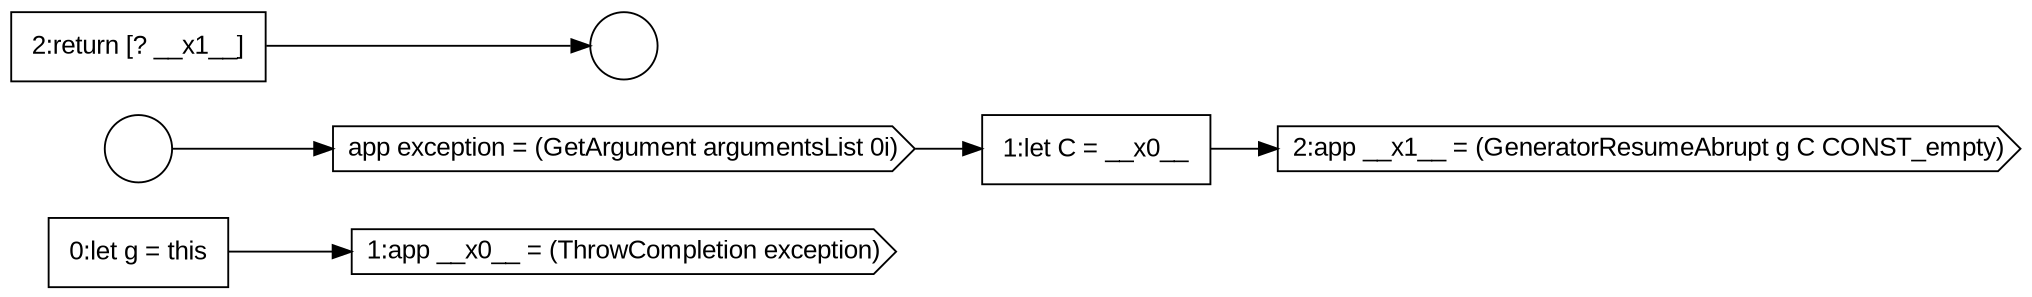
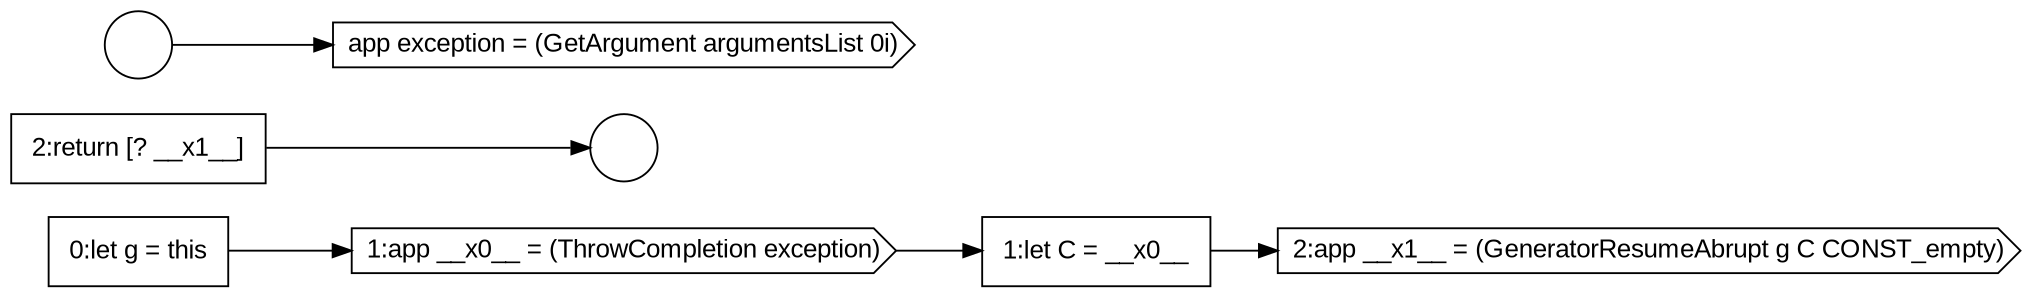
edge "app exception = (GetArgument argumentsList 0i)" -> "1:let C = __x0__": now "1:app __x0__ = (ThrowCompletion exception)" -> "1:let C = __x0__"
